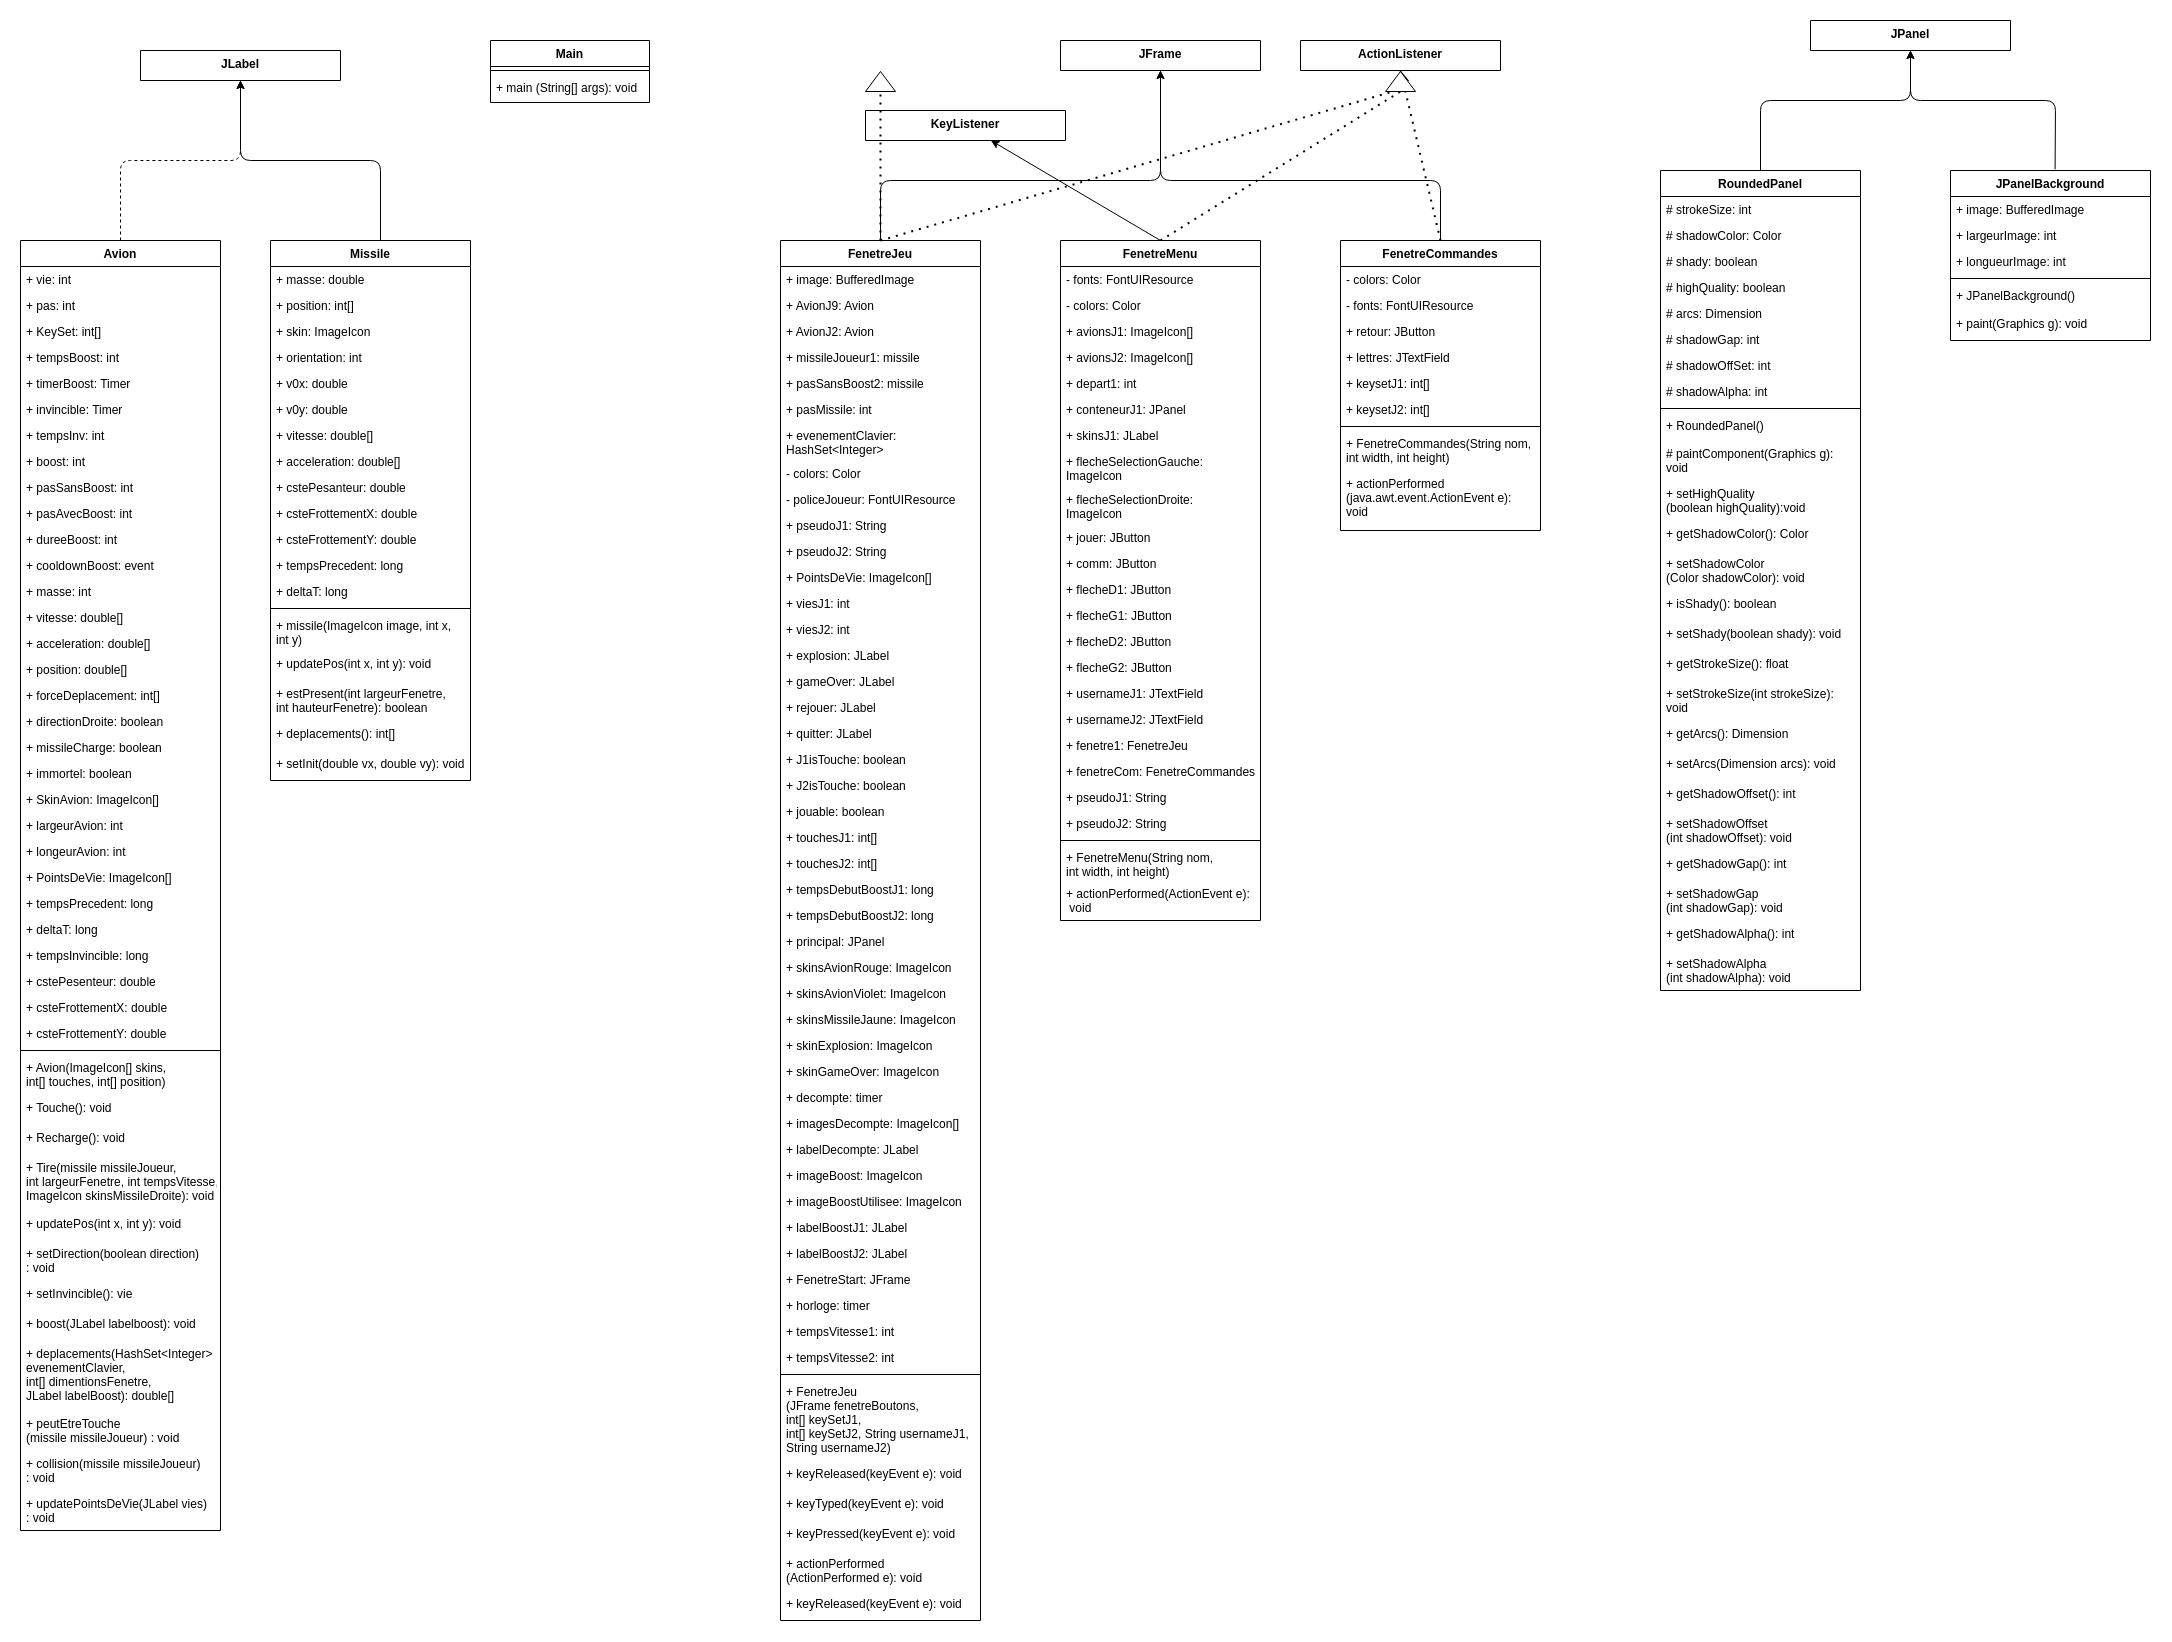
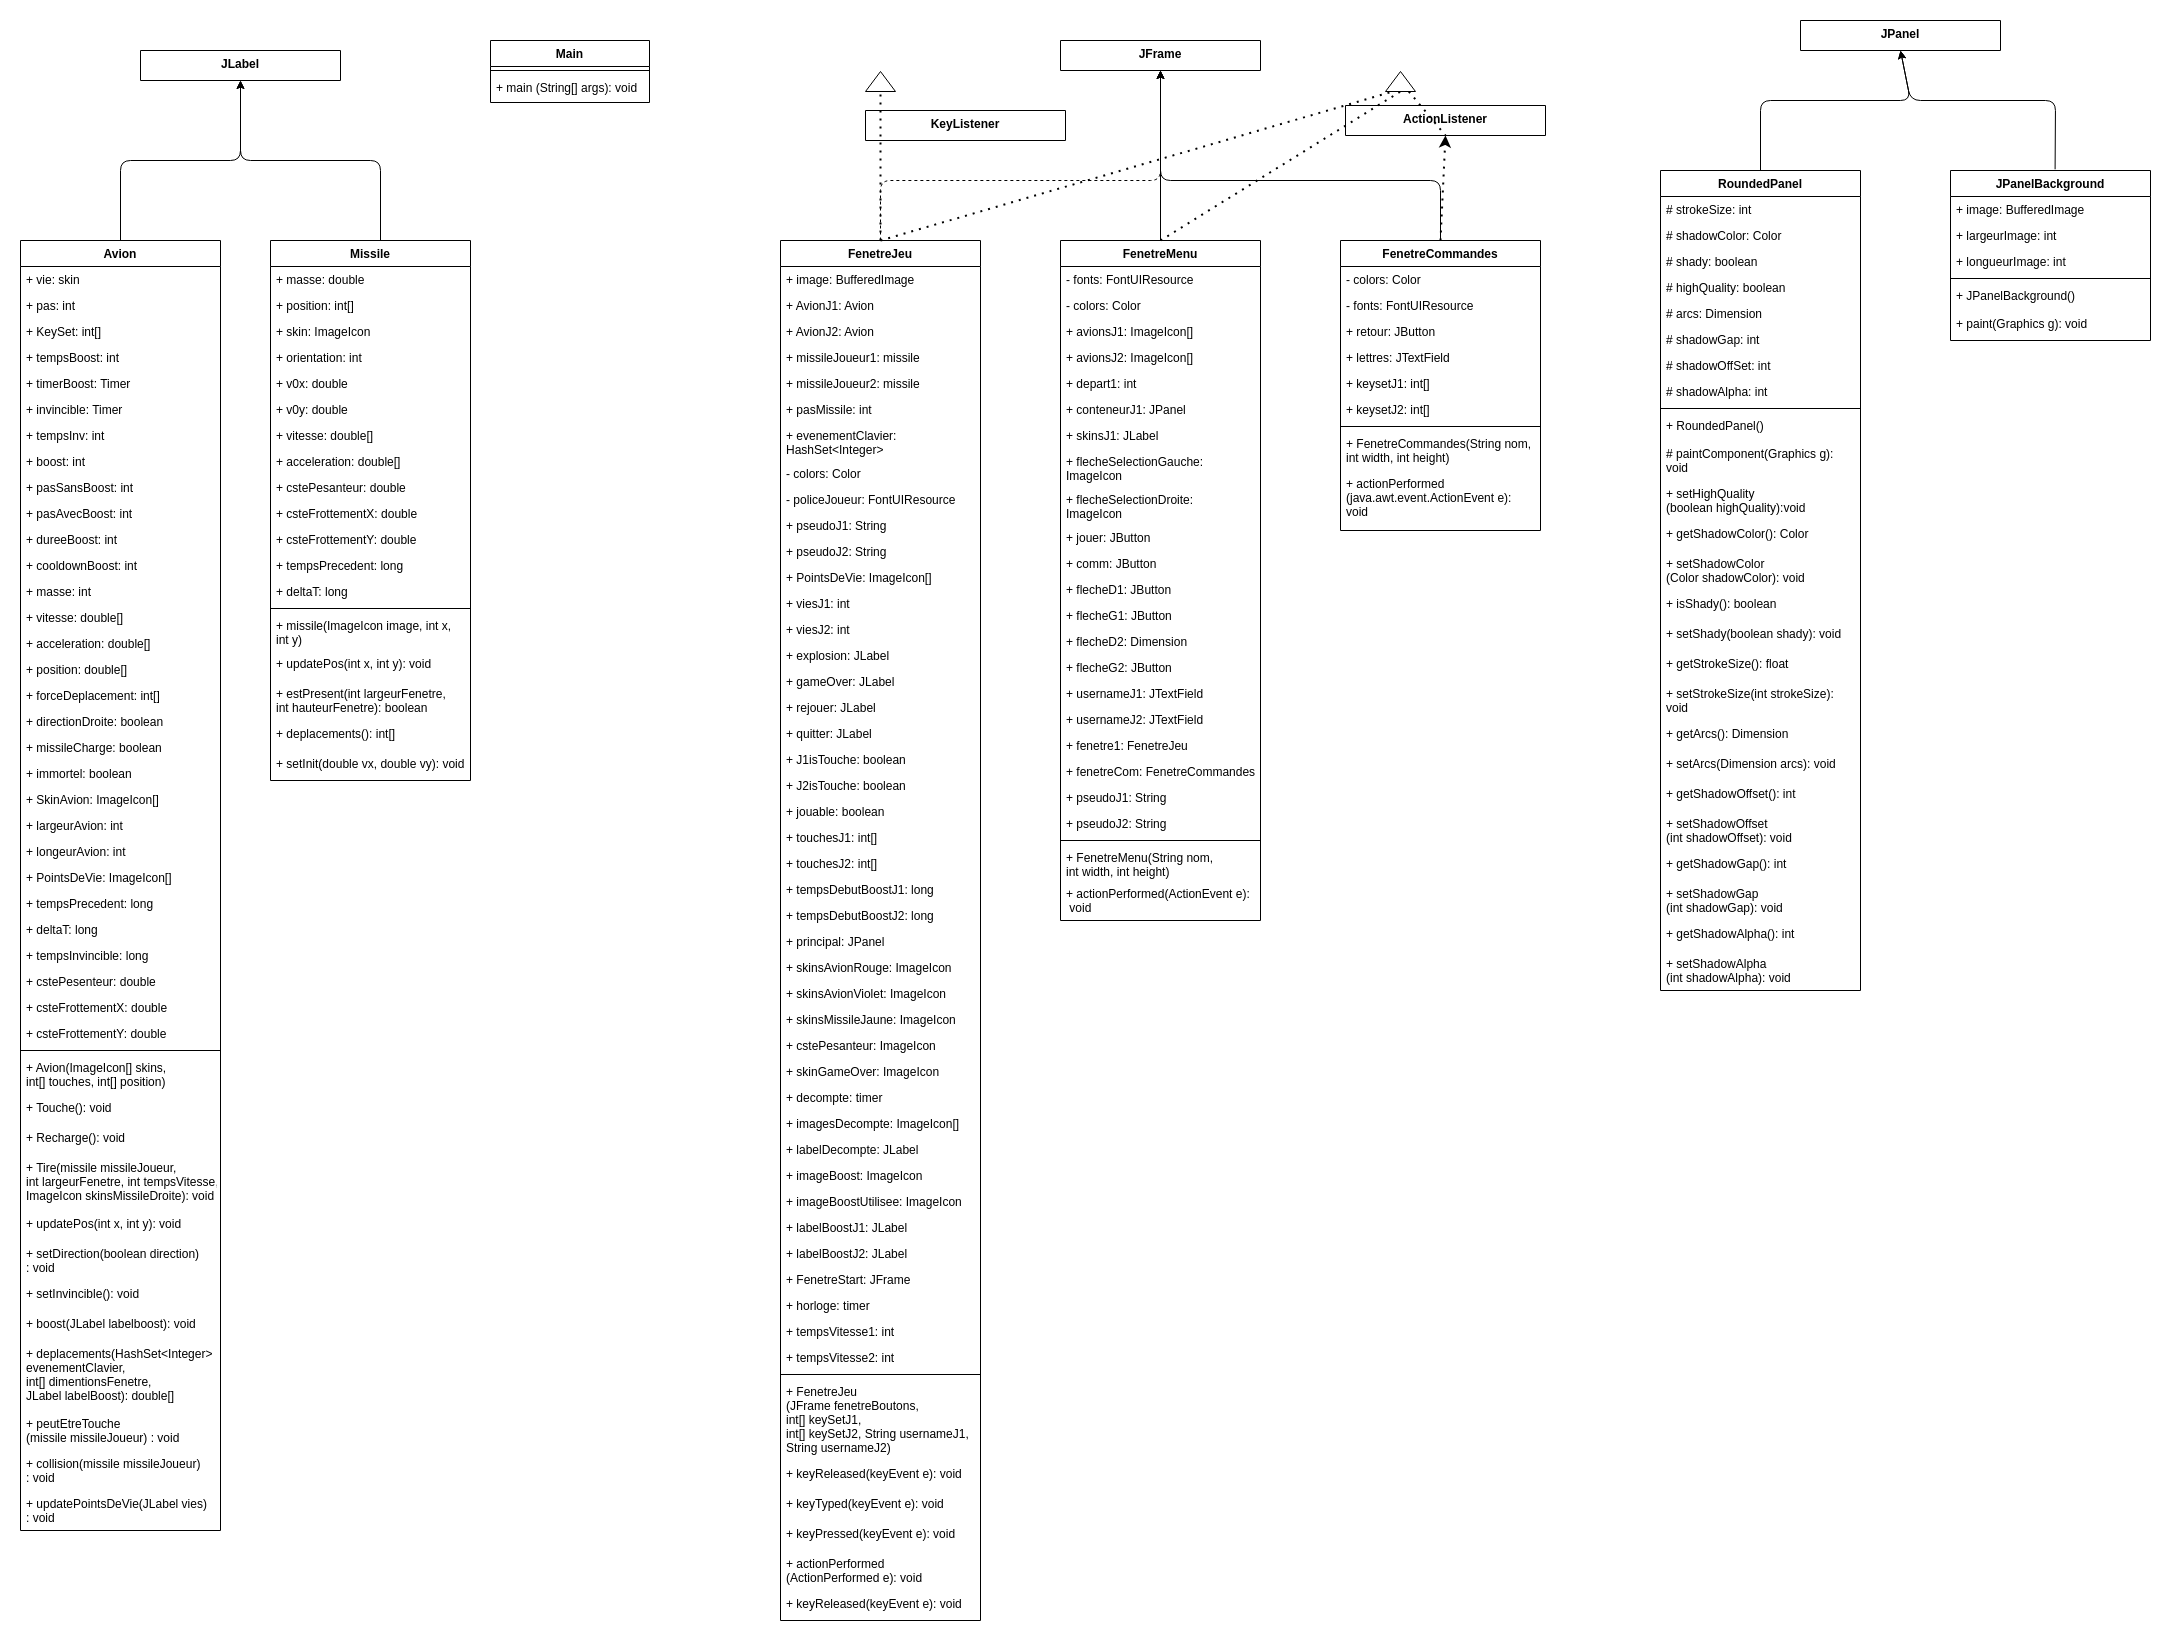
node "JPanel": moved (1911, 36) -> (1901, 36)
node "ActionListener": moved (1401, 56) -> (1446, 121)
edge "Avion" -> "JLabel": style dashed -> solid
edge "FenetreJeu" -> "JFrame": style solid -> dashed
edge "FenetreMenu" -> "KeyListener": now "FenetreMenu" -> "JFrame"
node "+ vie: int": label "+ vie: int" -> "+ vie: skin"
node "+ AvionJ9: Avion": label "+ AvionJ9: Avion" -> "+ AvionJ1: Avion"
node "+ pasSansBoost2: missile": label "+ pasSansBoost2: missile" -> "+ missileJoueur2: missile"
node "+ cooldownBoost: event": label "+ cooldownBoost: event" -> "+ cooldownBoost: int"
node "+ flecheD2: JButton": label "+ flecheD2: JButton" -> "+ flecheD2: Dimension"
node "+ skinExplosion: ImageIcon": label "+ skinExplosion: ImageIcon" -> "+ cstePesanteur: ImageIcon"
node "+ setInvincible(): vie": label "+ setInvincible(): vie" -> "+ setInvincible(): void"
